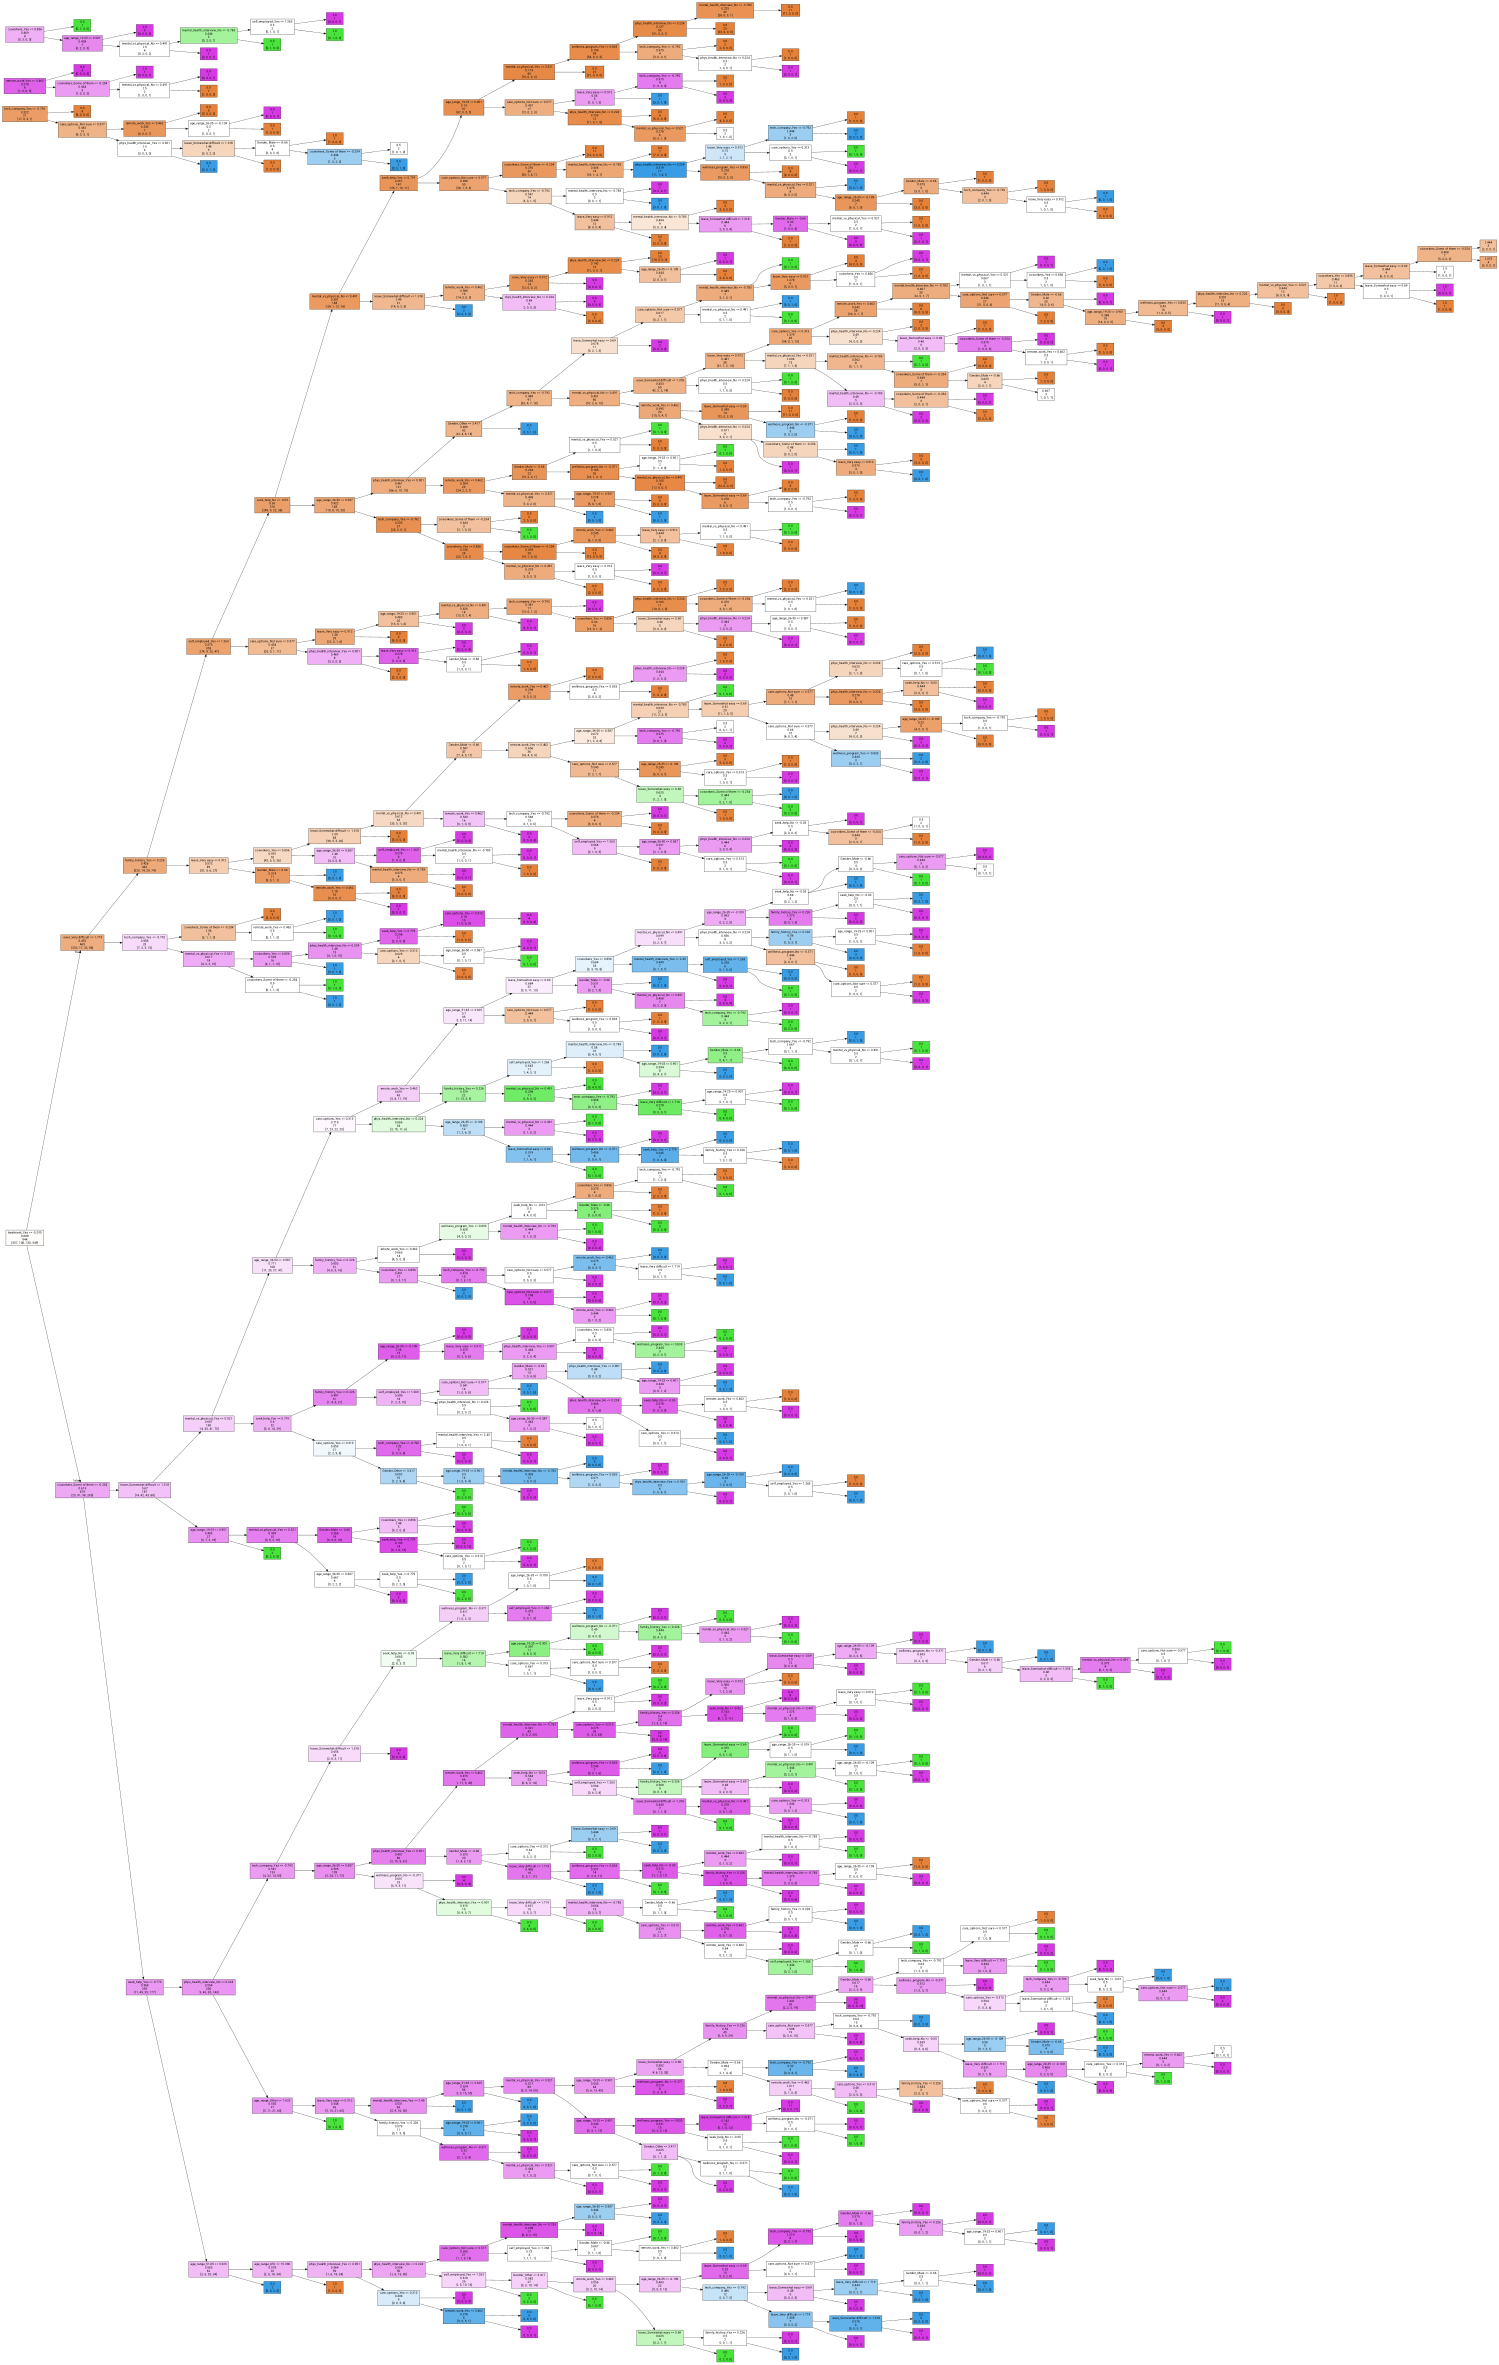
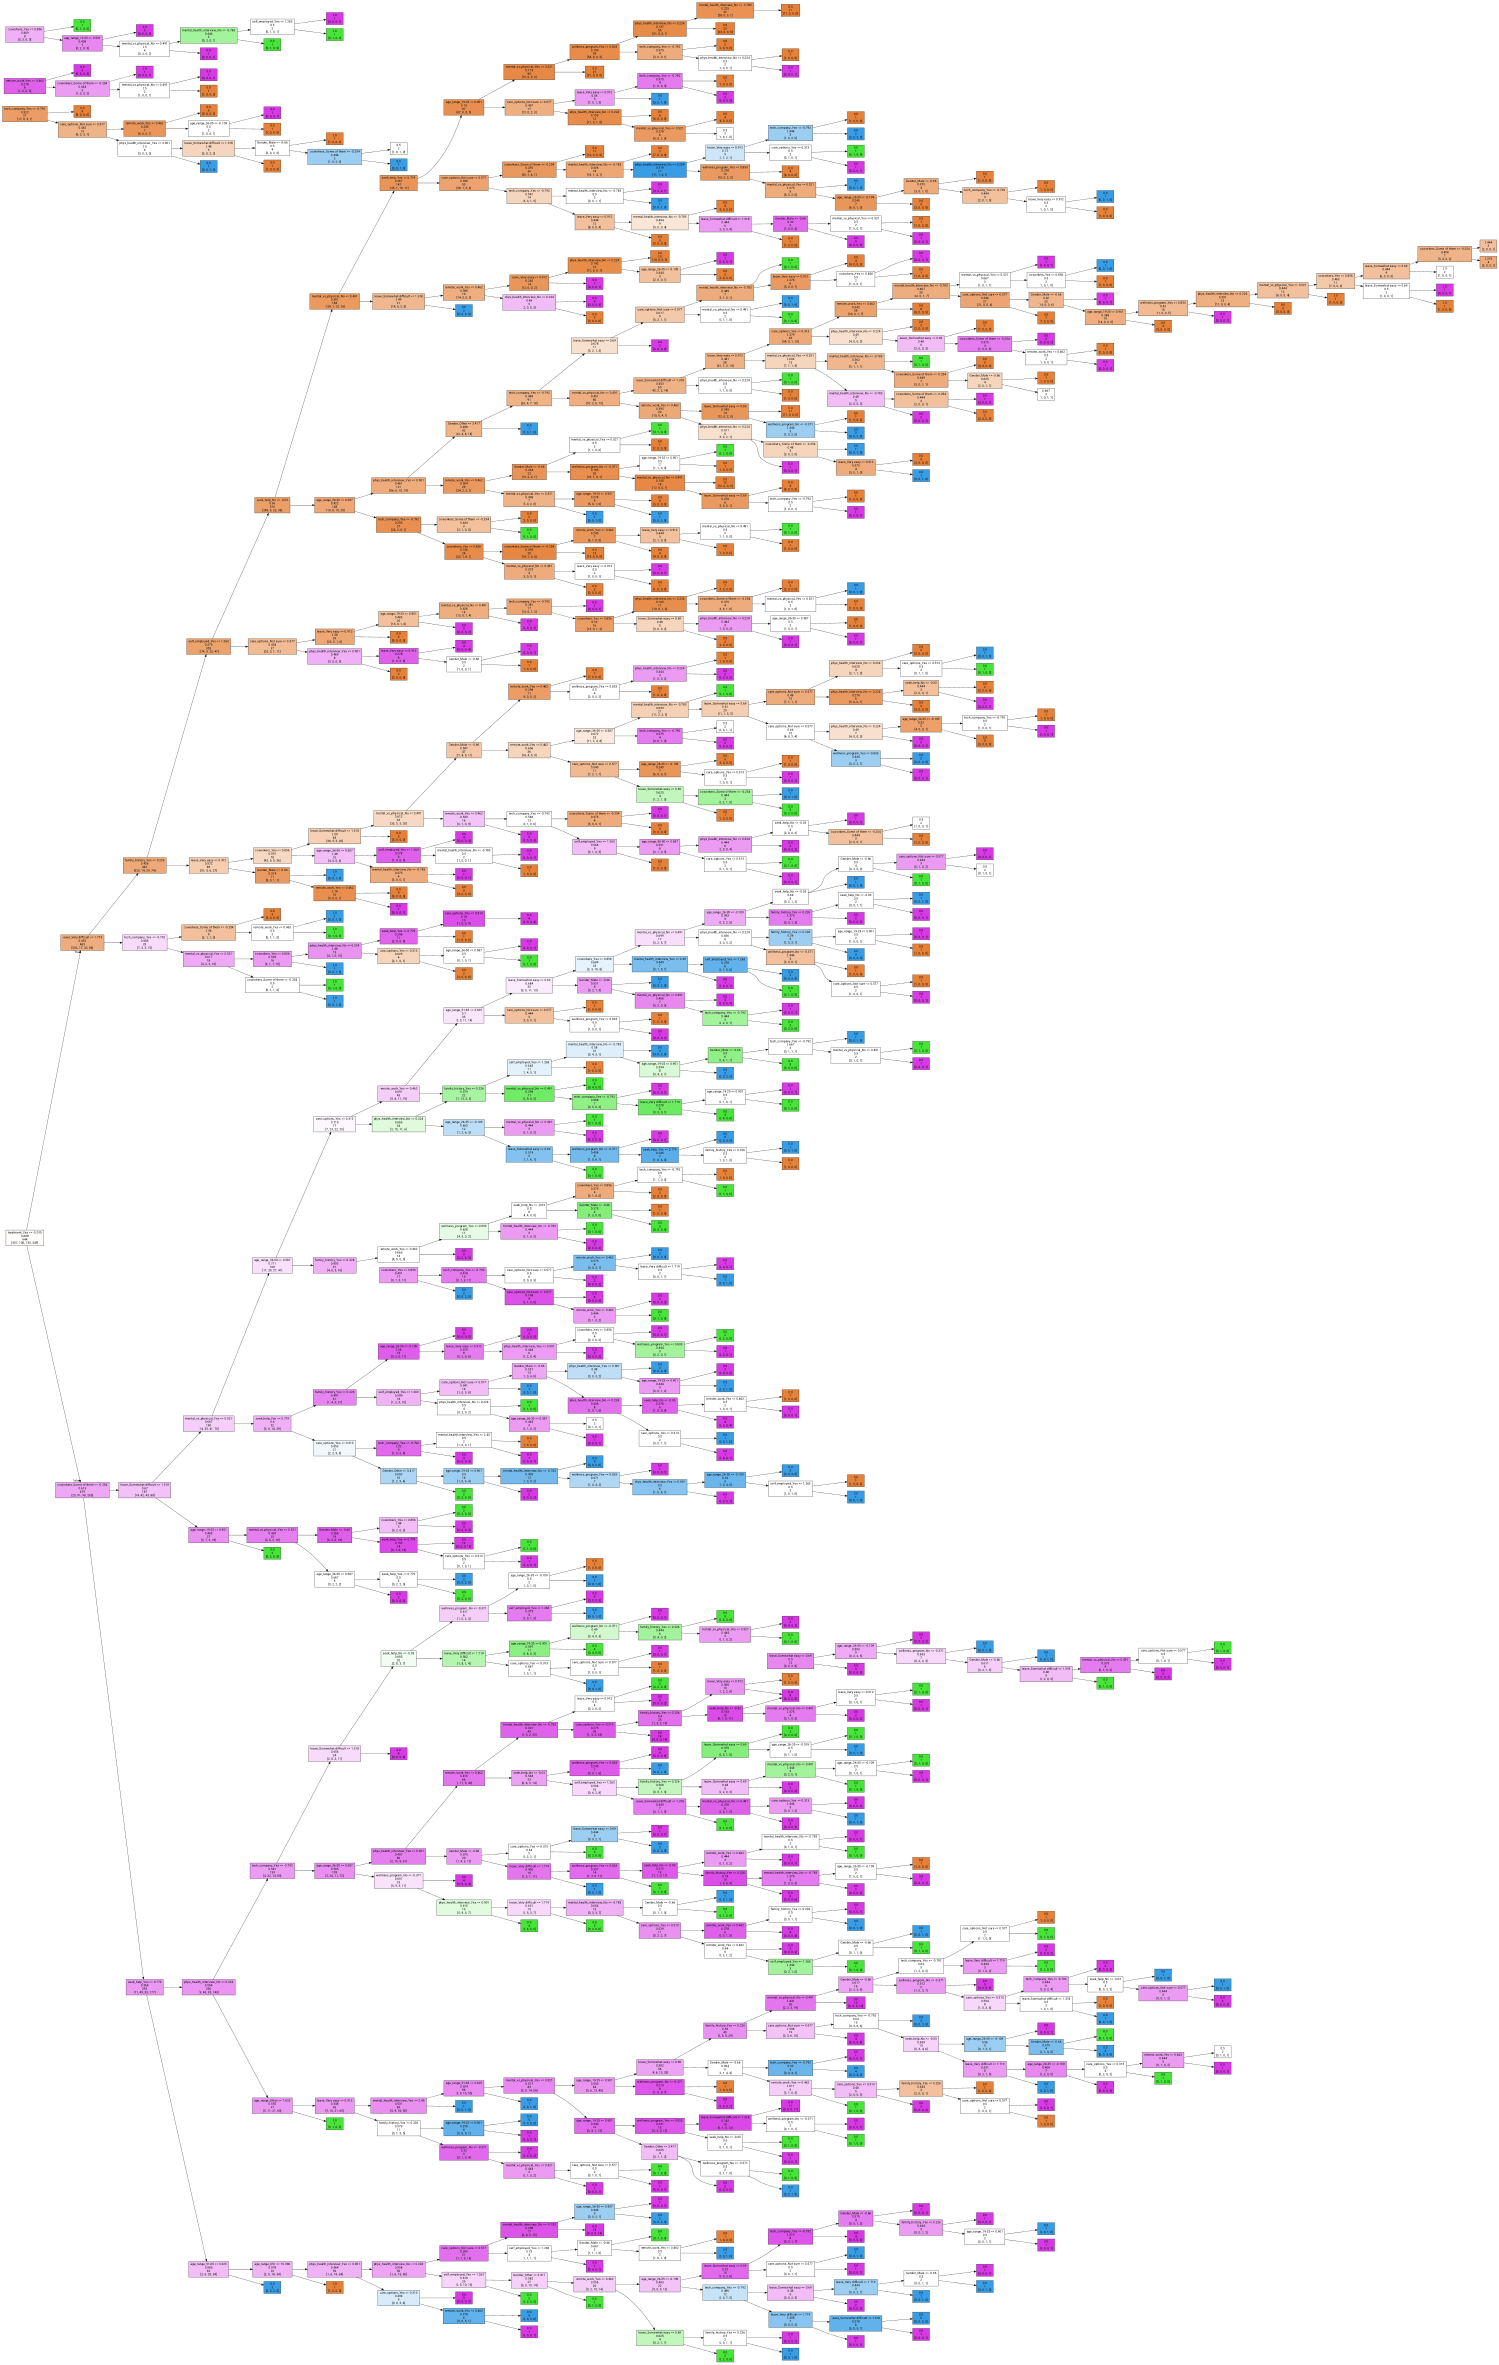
edge "family_history_Yes <= 0.226 0.653 31 [4, 6, 5, 16]" -> "coworkers_Yes <= 0.856 0.491 17 [0, 1, 5, 11]": removed
edge "leave_Very easy <= 0.912 0.568 13 [1, 2, 2, 8]" -> "leave_Somewhat easy <= 0.69 0.5 12 [0, 2, 2, 8]": now "leave_Very easy <= 0.912 0.568 13 [1, 2, 2, 8]" -> "0.0 8 [0, 0, 0, 8]"
